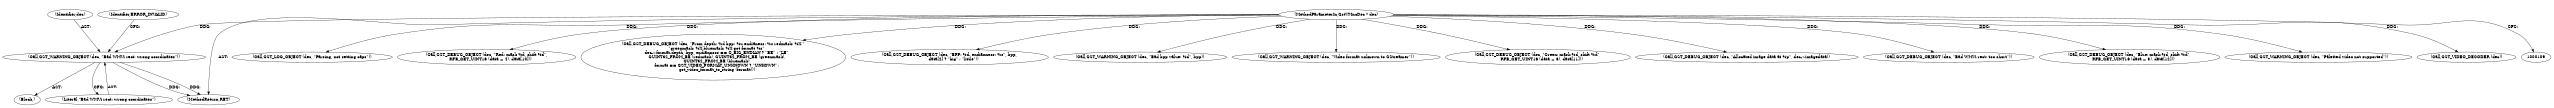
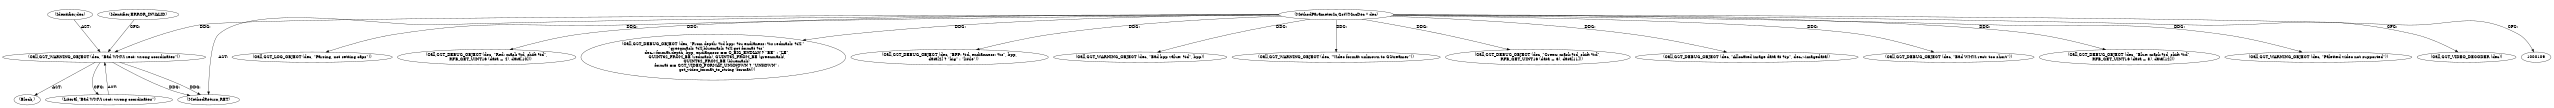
edge "(MethodParameterIn,GstVMncDec * dec)" -> "(Call,GST_VIDEO_DECODER (dec))": label "DDG: " -> "CFG: "
